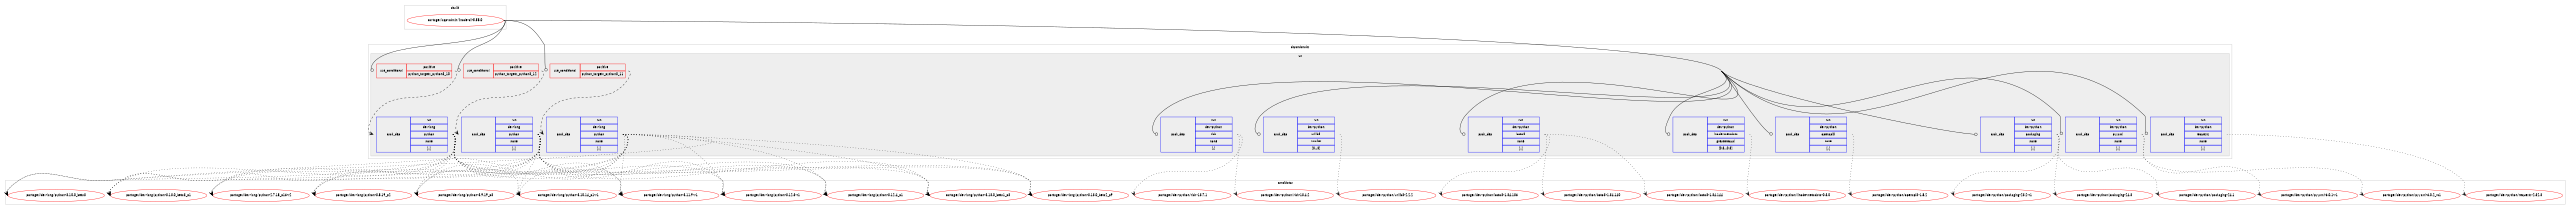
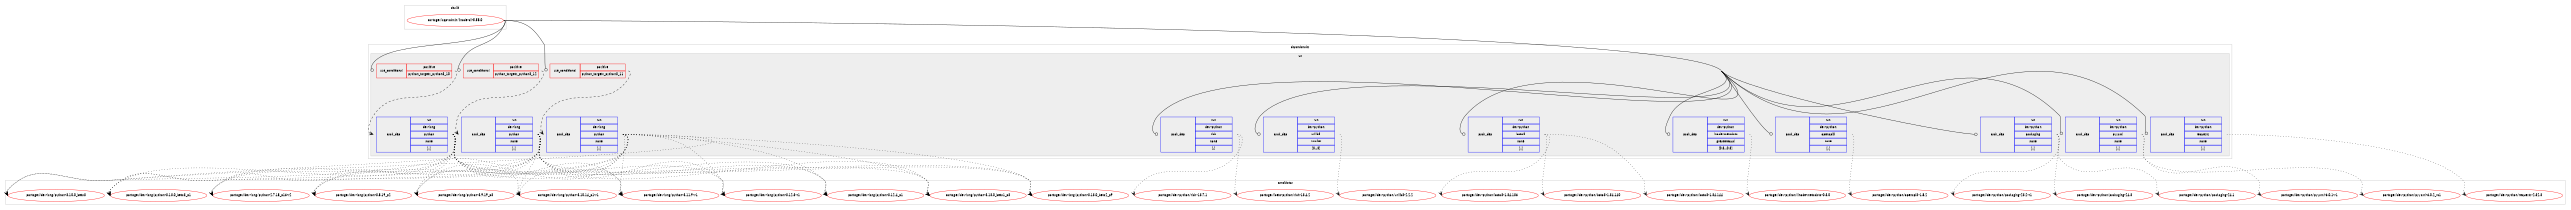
node "portage://dev-python/rich-13.4.2": label "portage://dev-python/rich-13.4.2" -> "portage://beta-python/rich-13.4.2"
